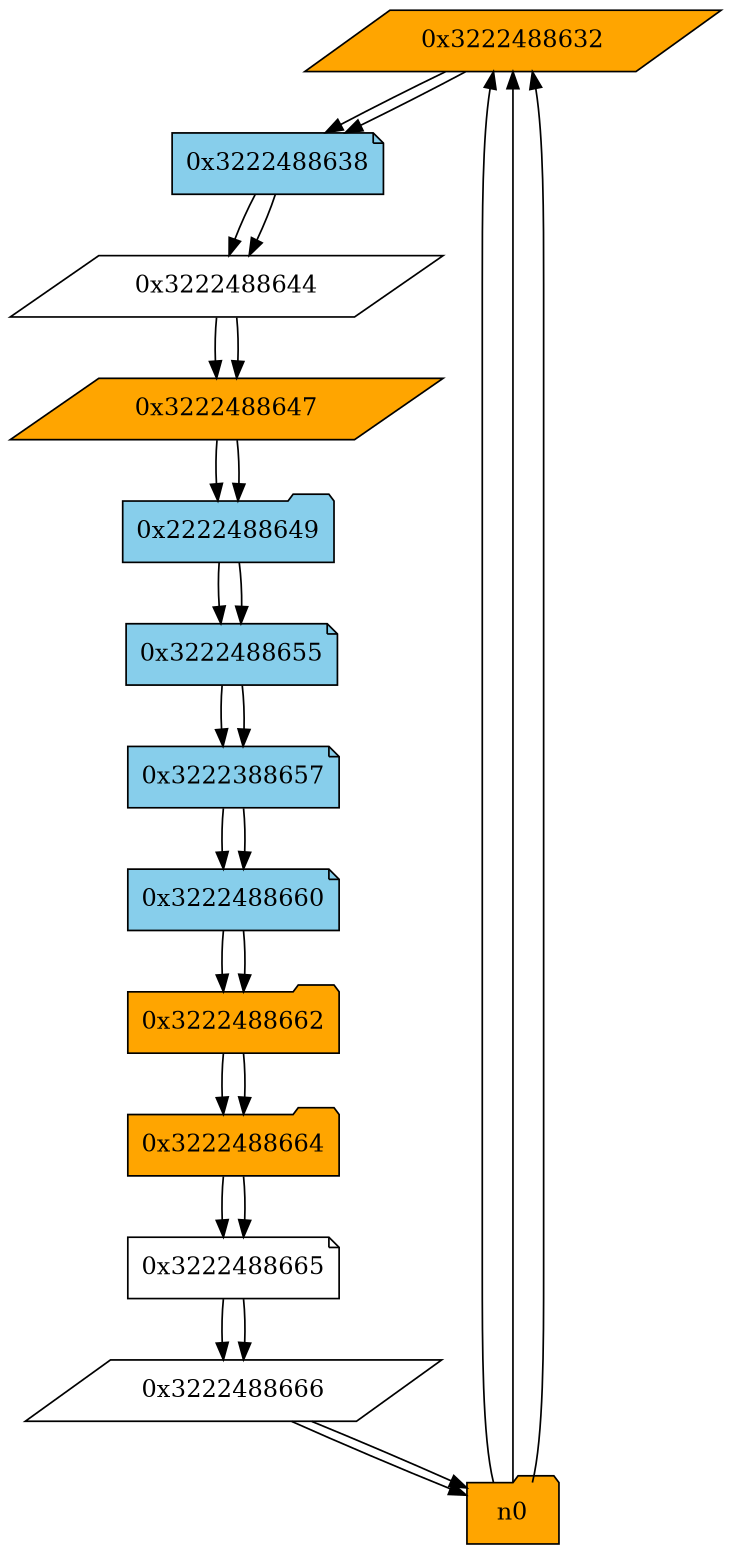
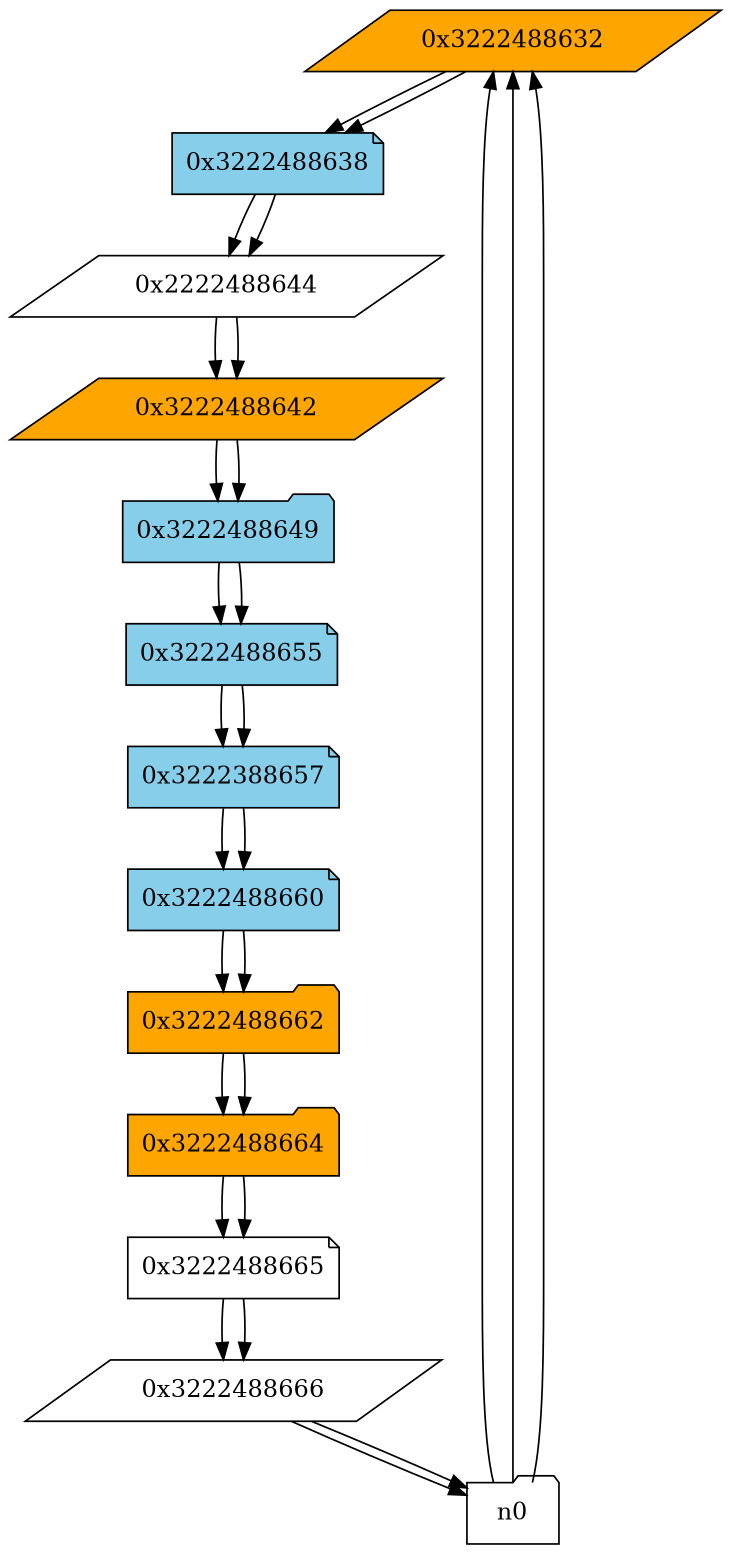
node "0x3222488644": label "0x3222488644" -> "0x2222488644"
node "0x3222488647": label "0x3222488647" -> "0x3222488642"
node "0x2222488649": label "0x2222488649" -> "0x3222488649"
node "n0": fillcolor orange -> white
